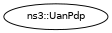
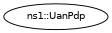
node "ns3::UanPdp": label "ns3::UanPdp" -> "ns1::UanPdp"
